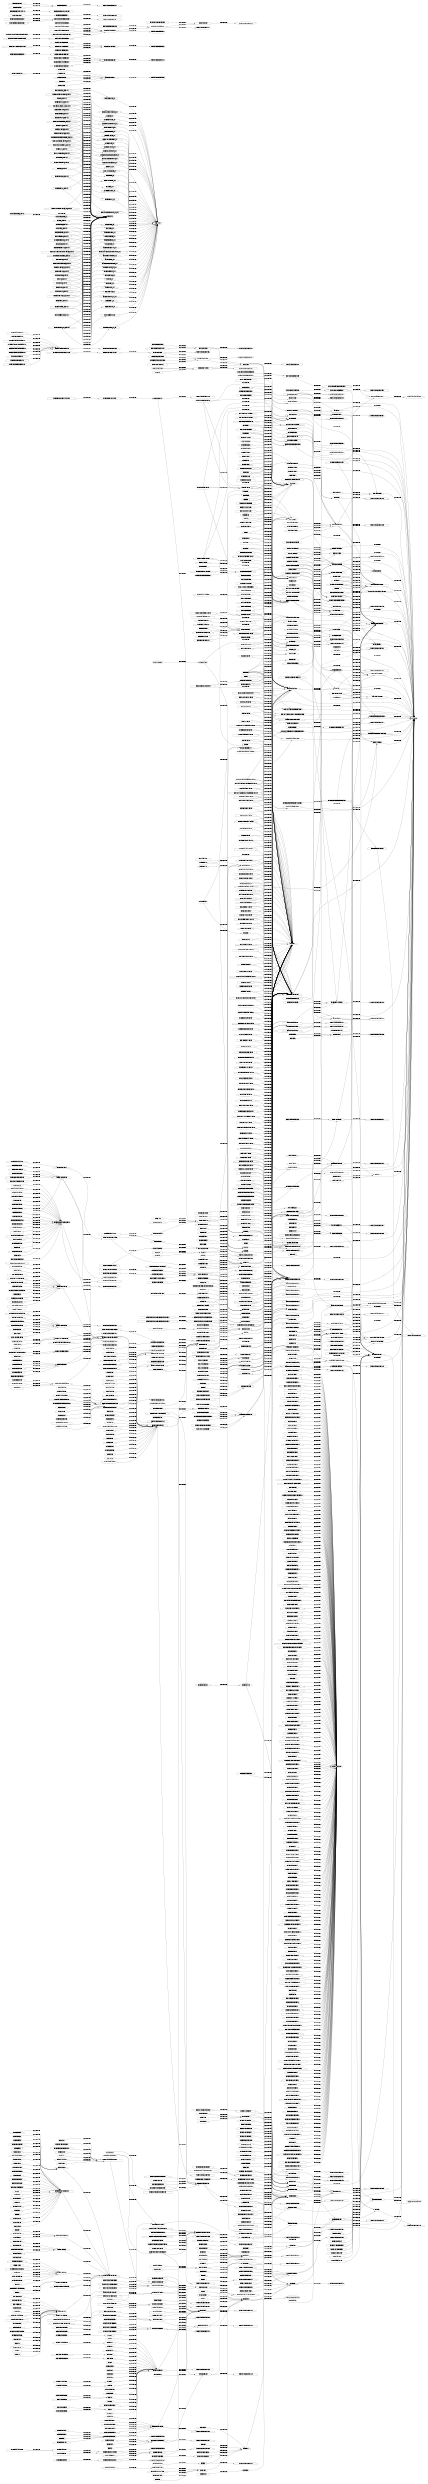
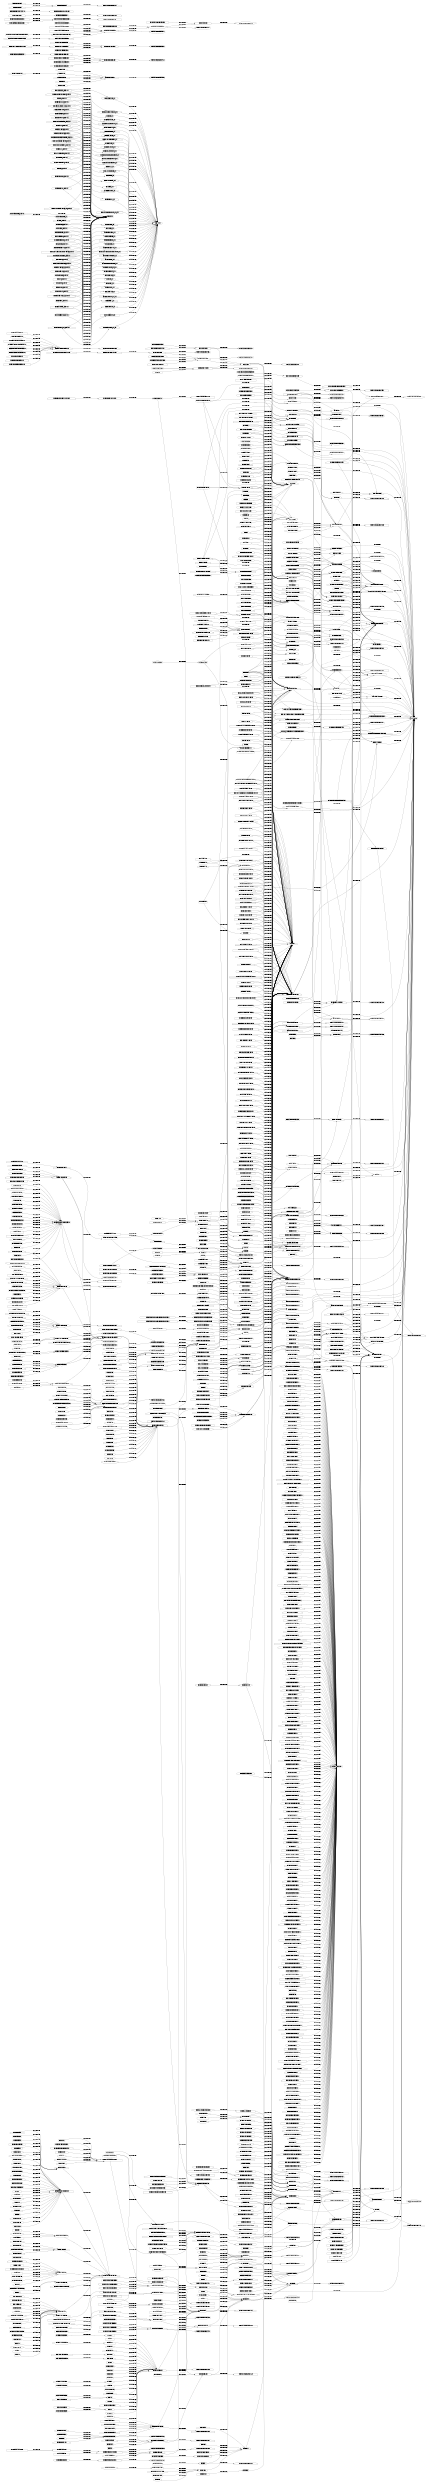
edge "ifc:IfcLightFixtureType" -> "ifc:IfcFlowSegmentType": now "ifc:IfcLightFixtureType" -> "ifc:IfcFlowTerminalType"
edge "ifc:IfcRelFlowControlElements" -> "expr:SELECT": now "ifc:IfcStructuralActivityAssignmentSelect" -> "expr:SELECT"
